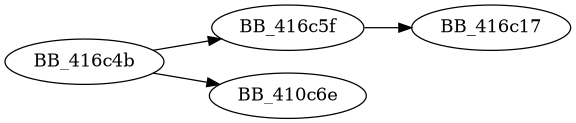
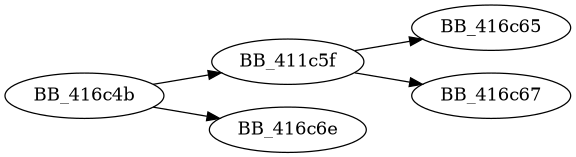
node "BB_416c5f": label "BB_416c5f" -> "BB_411c5f"
node "BB_416c65": added
node "BB_416c17": label "BB_416c17" -> "BB_416c67"
node "BB_410c6e": label "BB_410c6e" -> "BB_416c6e"
